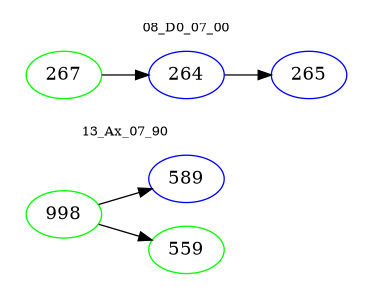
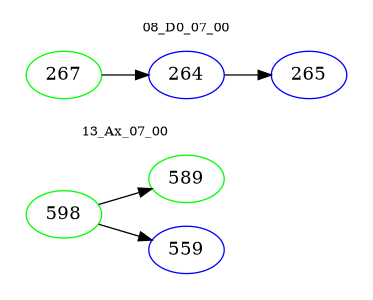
cluster "13_Ax_07_90": label "13_Ax_07_90" -> "13_Ax_07_00"
node "589": color blue -> green
node "998": label "998" -> "598"
node "559": color green -> blue
